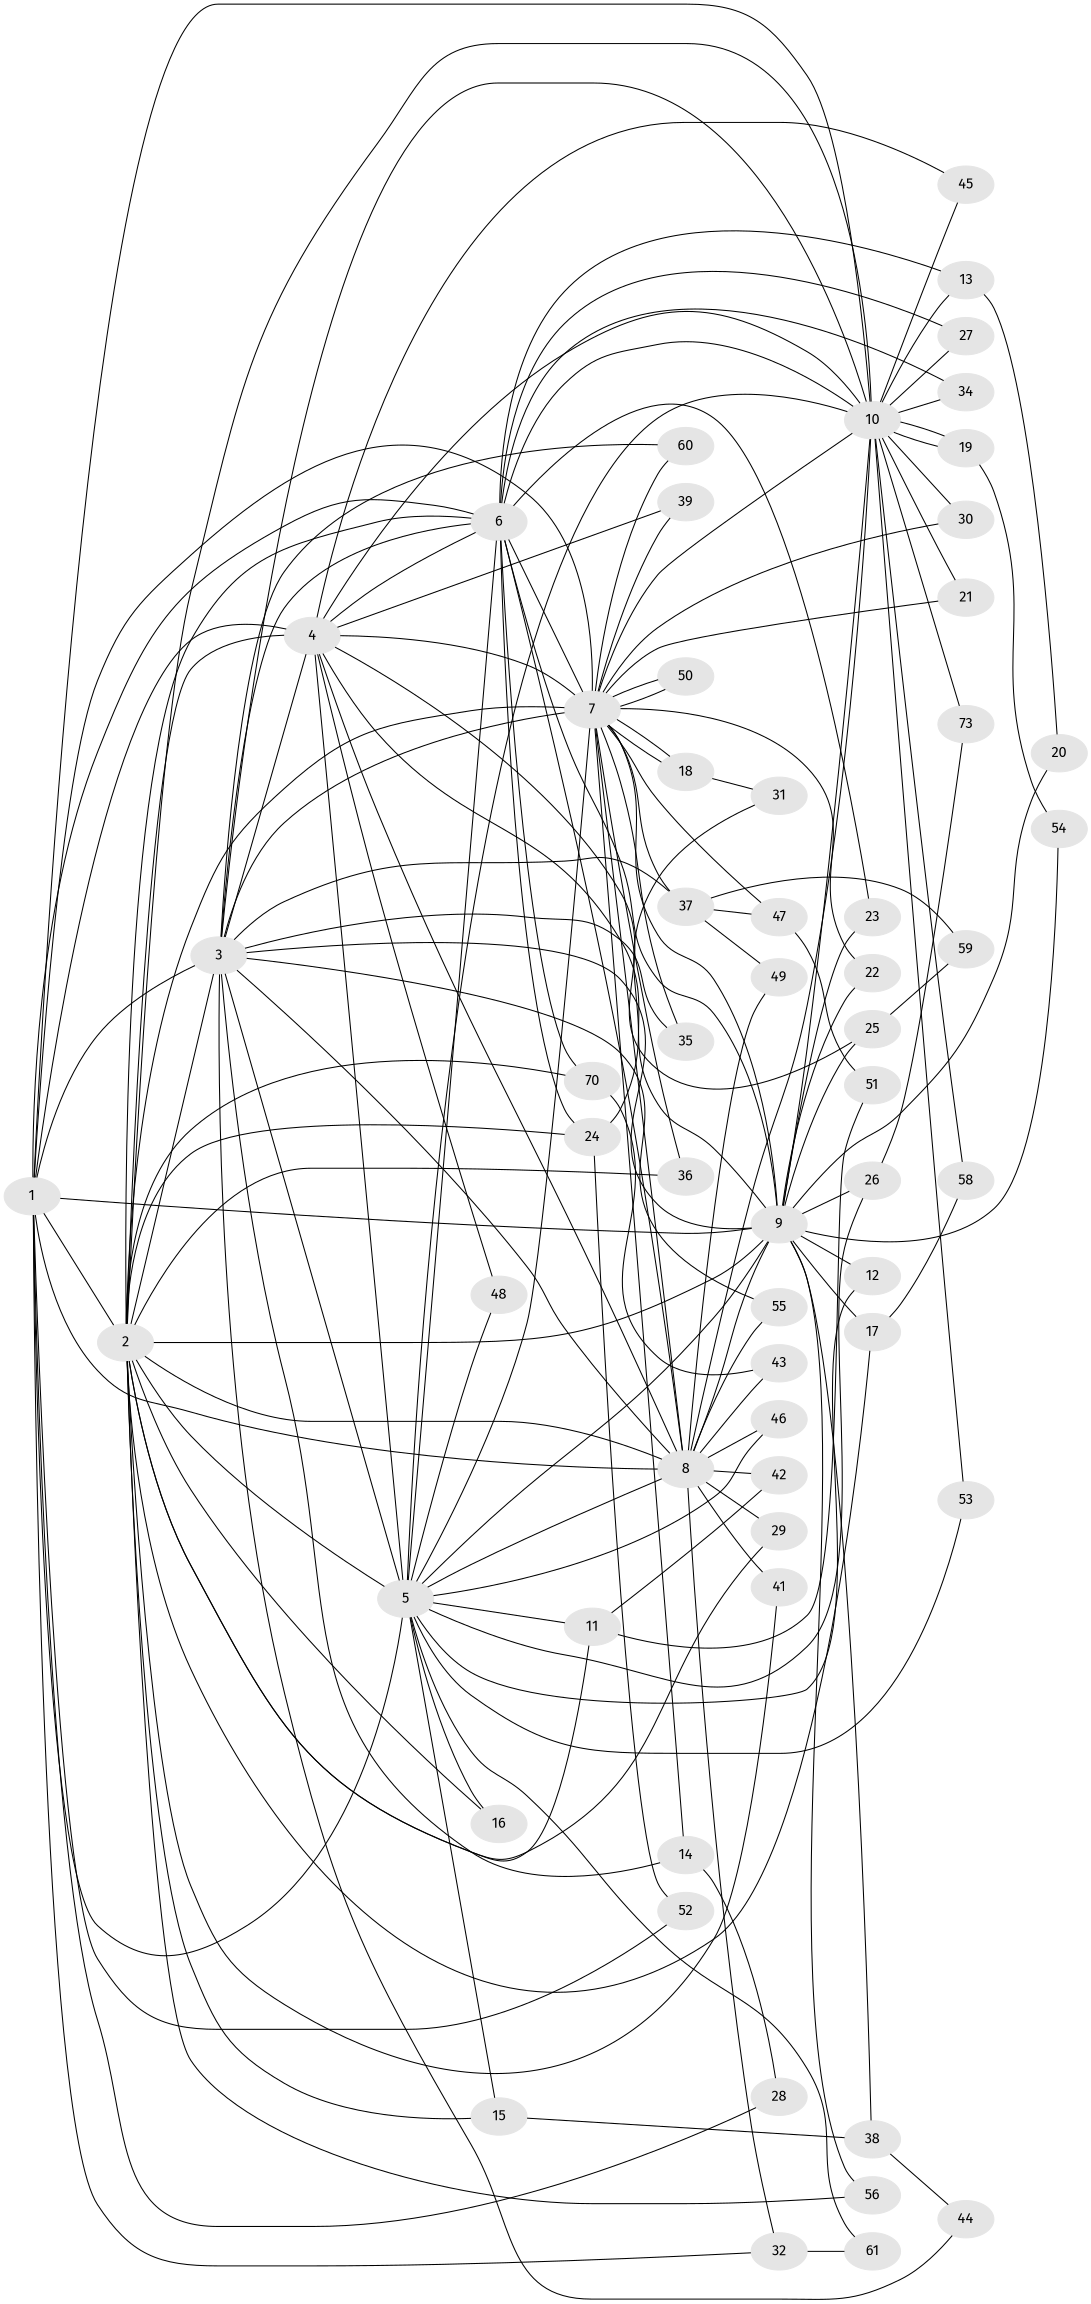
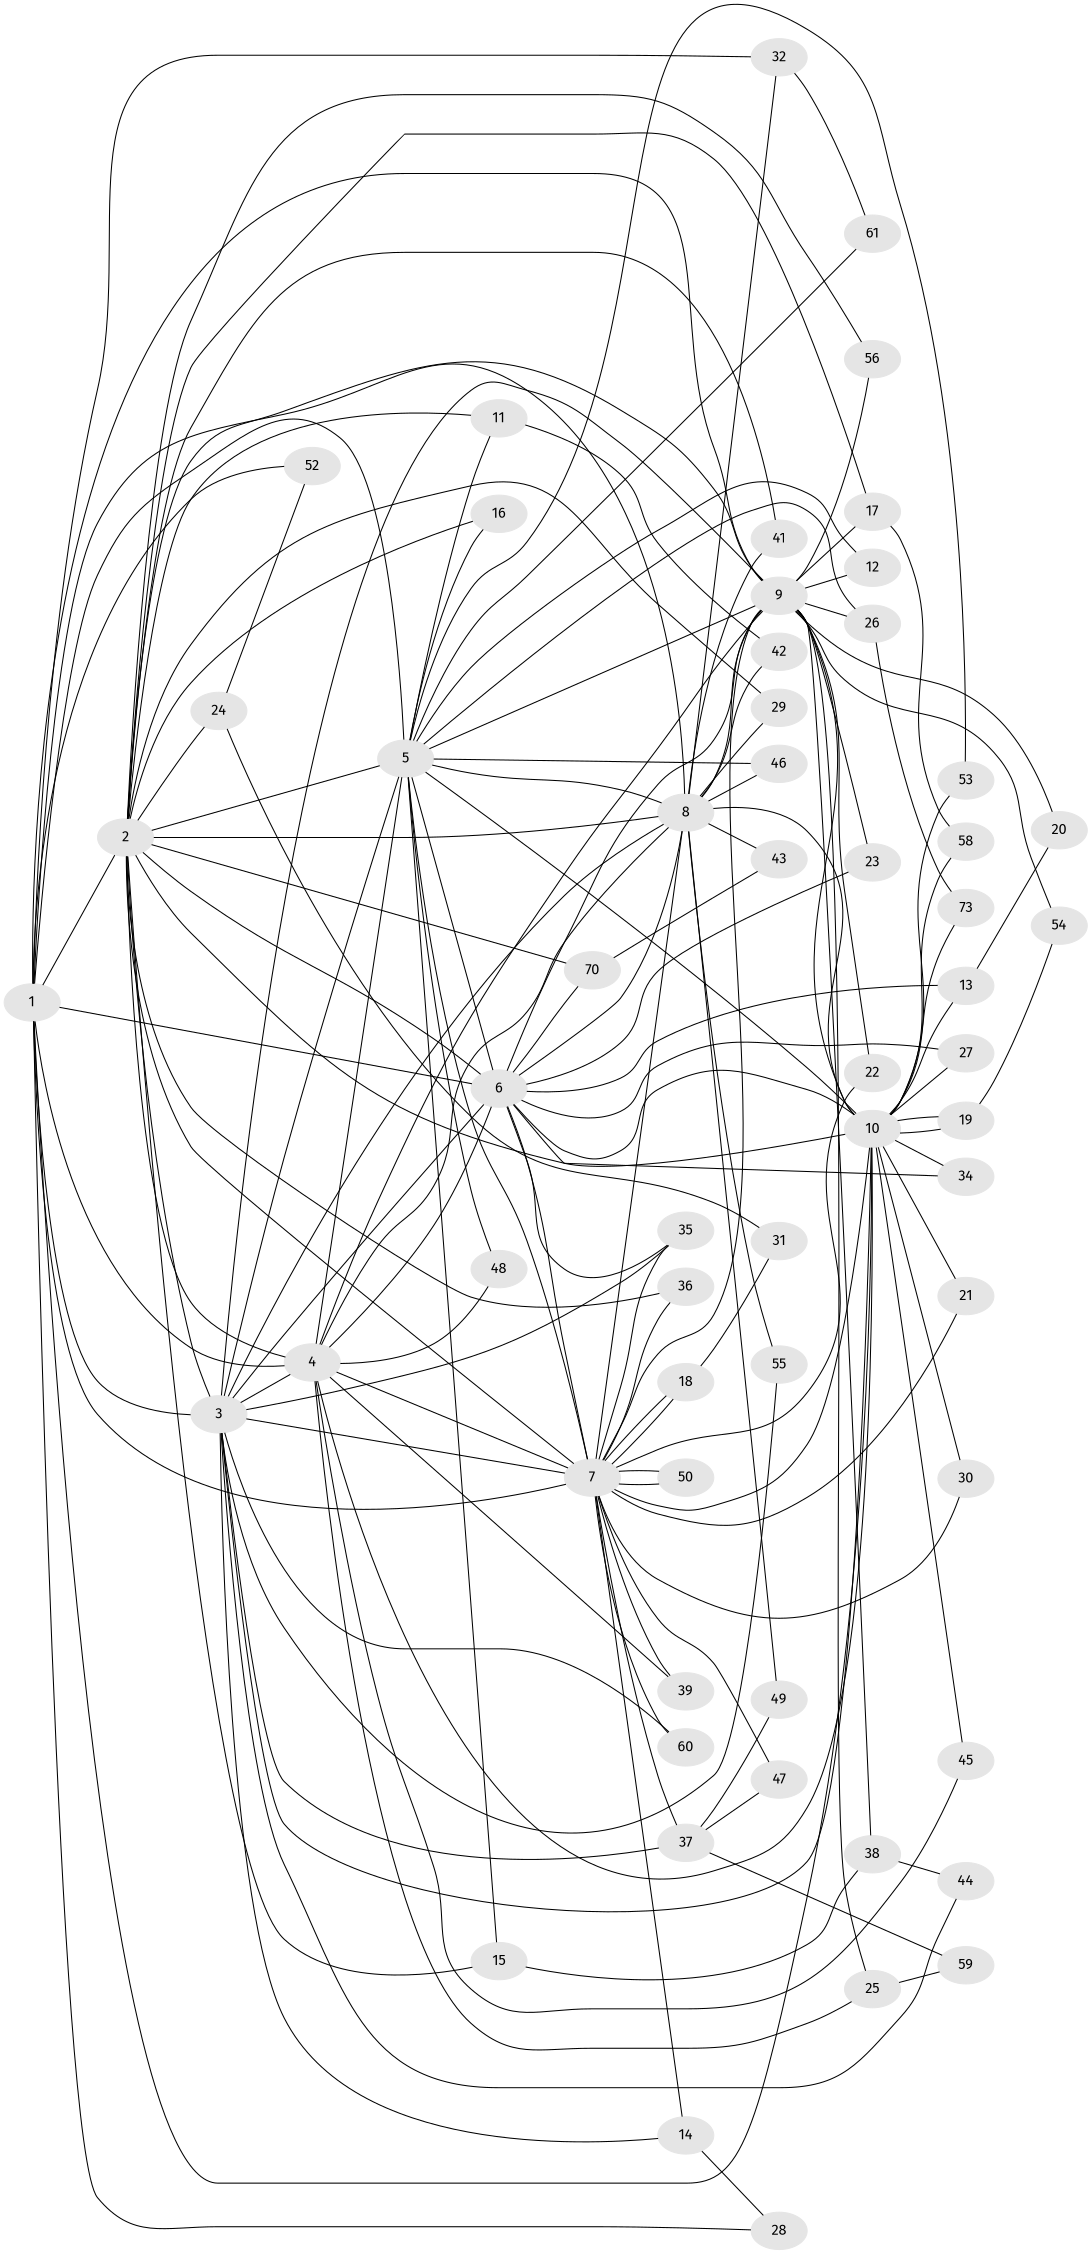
edge "6" -- "24": now "6" -- "35"
node "51": removed
